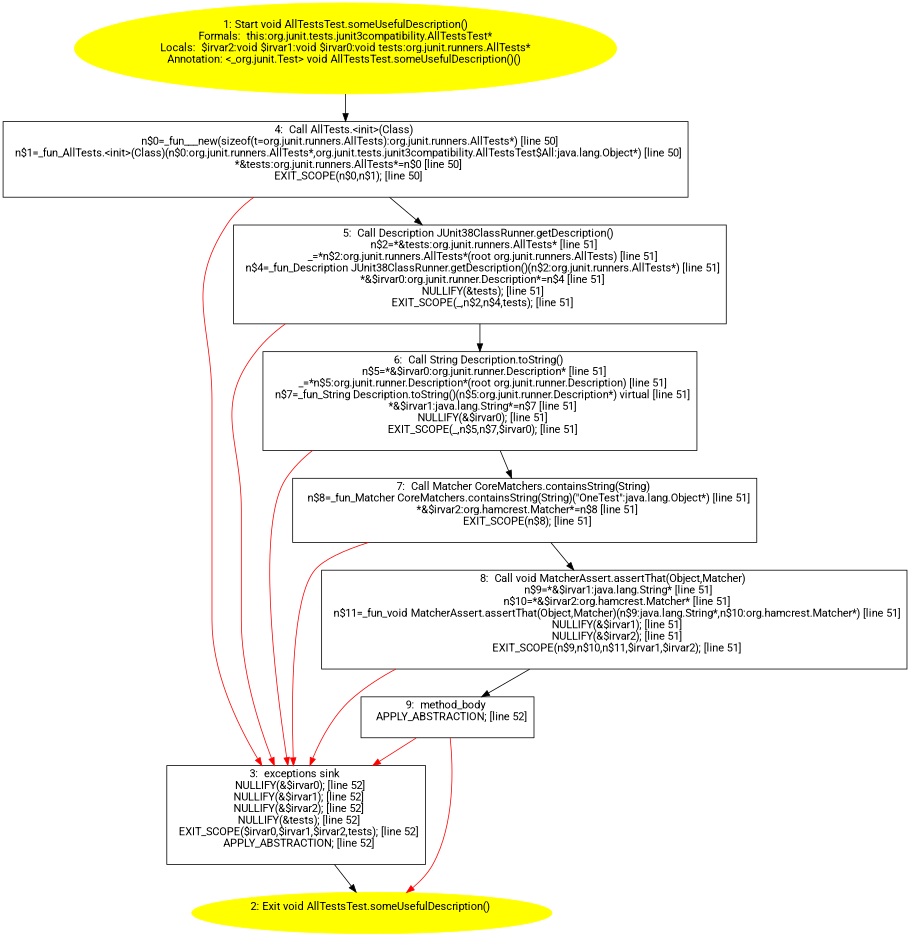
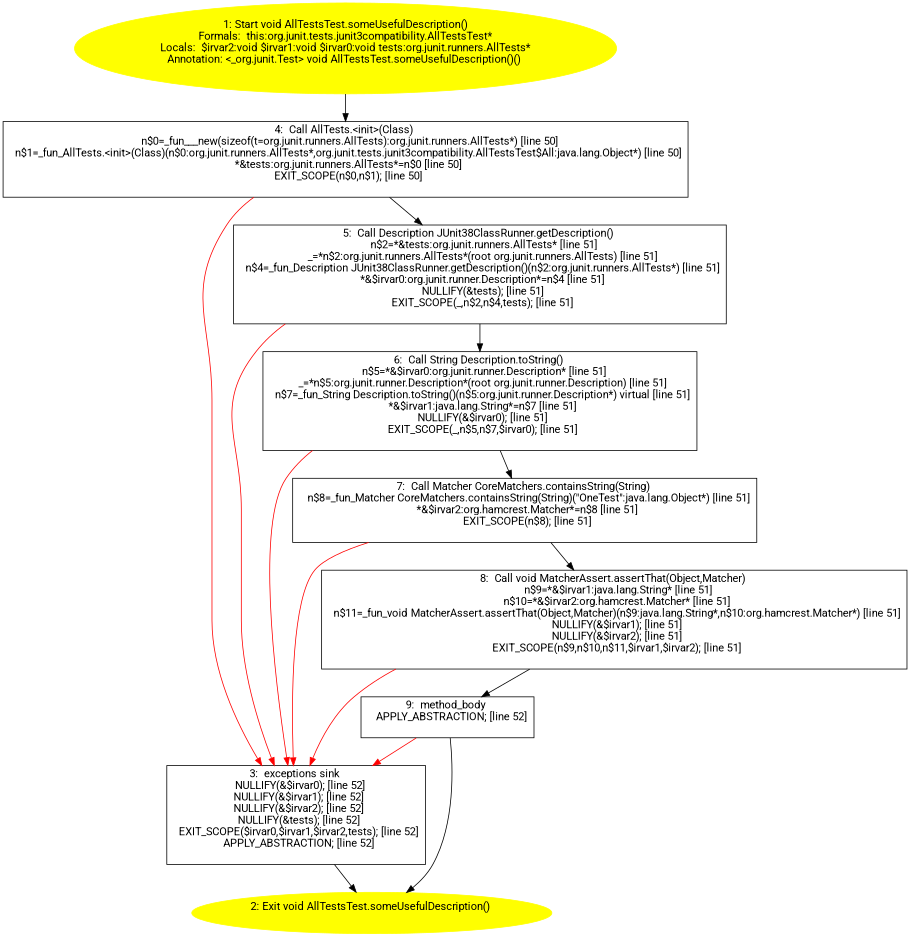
edge "9:  method_body APPLY_ABSTRACTION; [line 52]" -> "2: Exit void AllTestsTest.someUsefulDescription()": color red -> black
